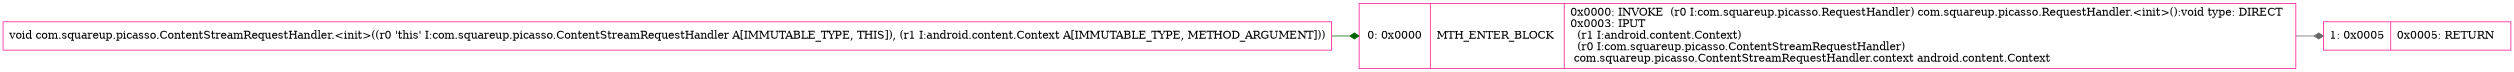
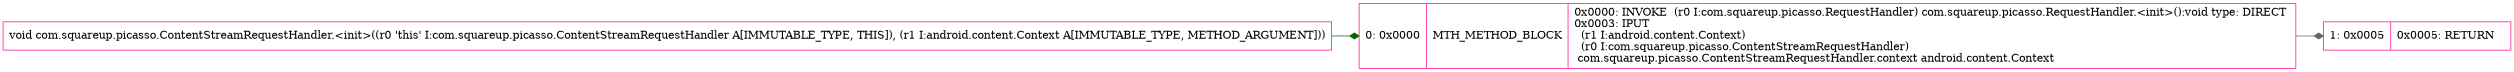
node "0: 0x0000": text "MTH_ENTER_BLOCK" -> "MTH_METHOD_BLOCK"
